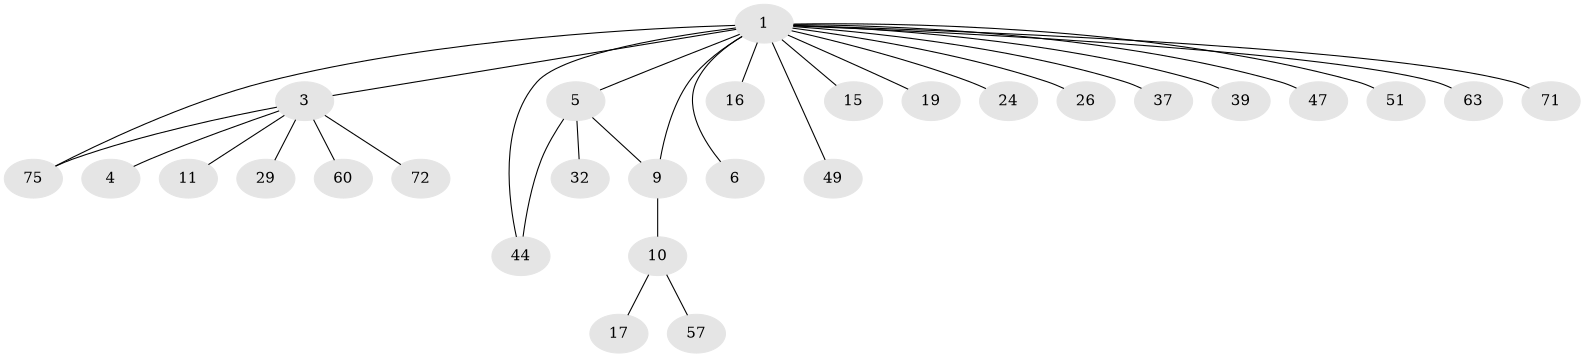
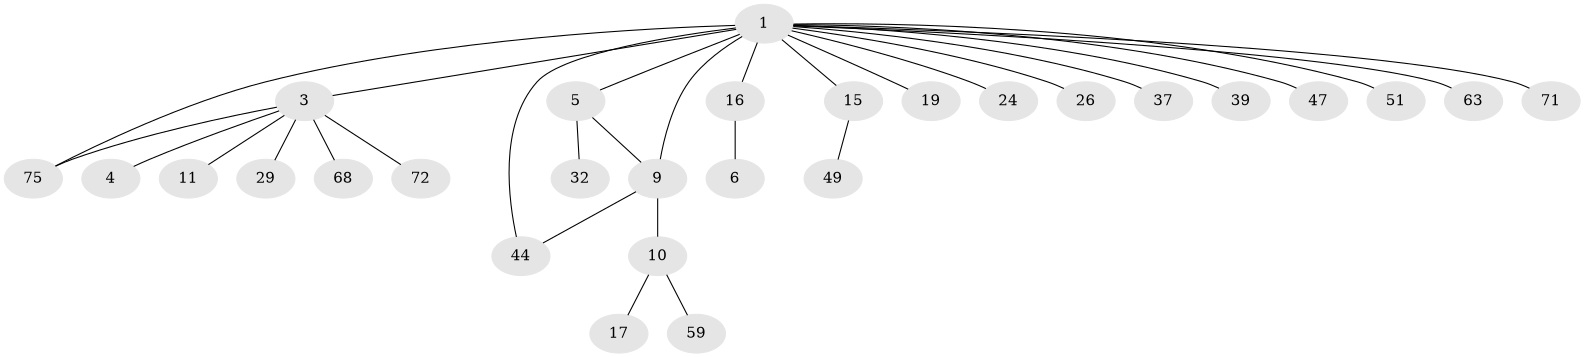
edge "1" -- "6": now "16" -- "6"
edge "1" -- "49": now "15" -- "49"
edge "5" -- "44": now "9" -- "44"
node "60": label "60" -> "68"
node "57": label "57" -> "59"
